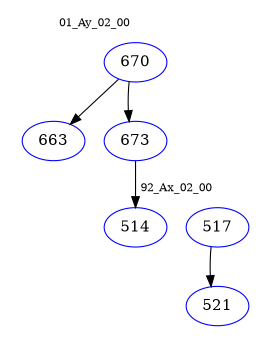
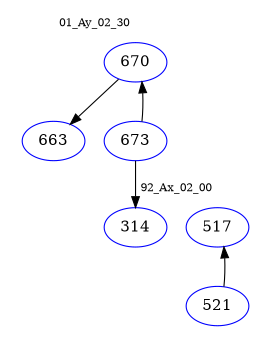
cluster "01_Ay_02_00": label "01_Ay_02_00" -> "01_Ay_02_30"
edge "670" -> "673": reversed
node "514": label "514" -> "314"
edge "517" -> "521": reversed
